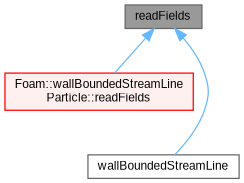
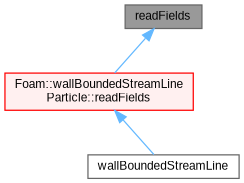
edge "wallBoundedStreamLine" -> "readFields": now "wallBoundedStreamLine" -> "Foam::wallBoundedStreamLine Particle::readFields"
